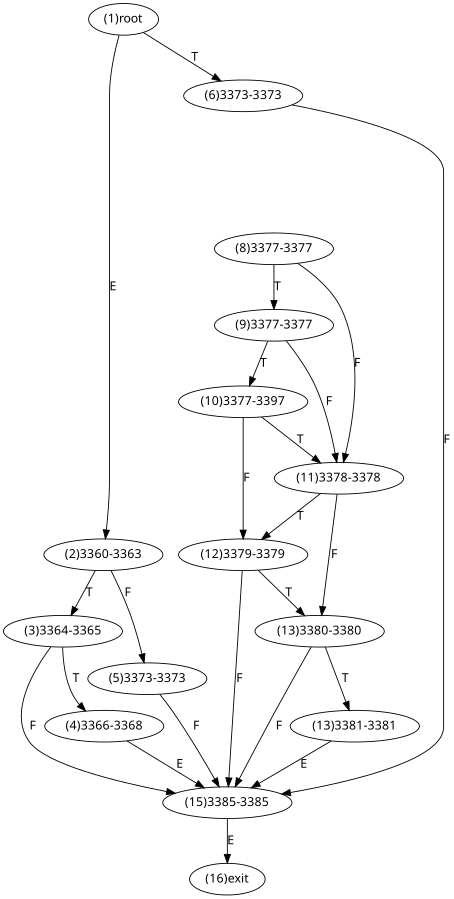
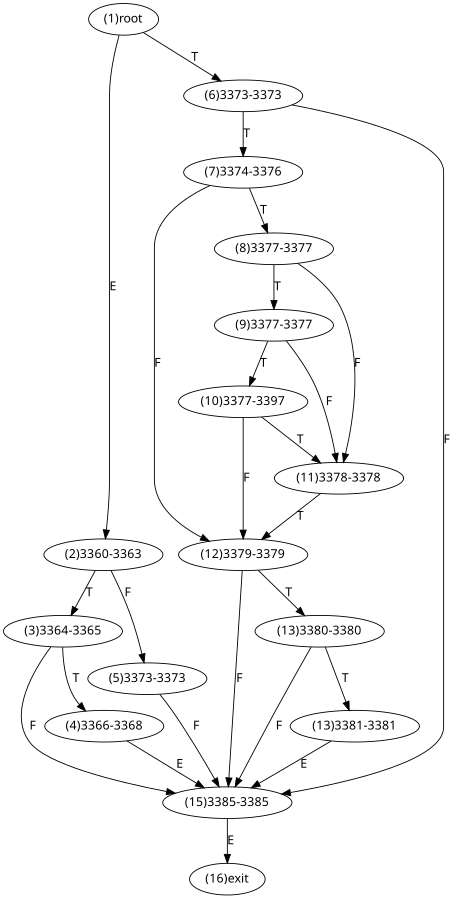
node "(7)3374-3376": added
edge "(11)3378-3378" -> "(13)3380-3380": removed, label "F"
